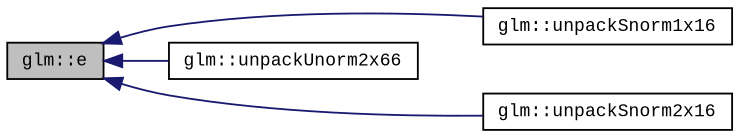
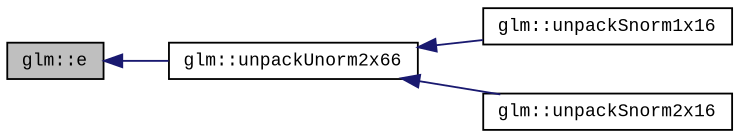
edge "glm::unpackSnorm1x16" -> "glm::e": now "glm::unpackSnorm1x16" -> "glm::unpackUnorm2x66"
edge "glm::unpackSnorm2x16" -> "glm::e": now "glm::unpackSnorm2x16" -> "glm::unpackUnorm2x66"
